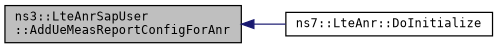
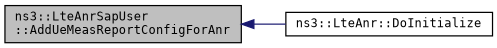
node "ns7::LteAnr::DoInitialize": label "ns7::LteAnr::DoInitialize" -> "ns3::LteAnr::DoInitialize"
